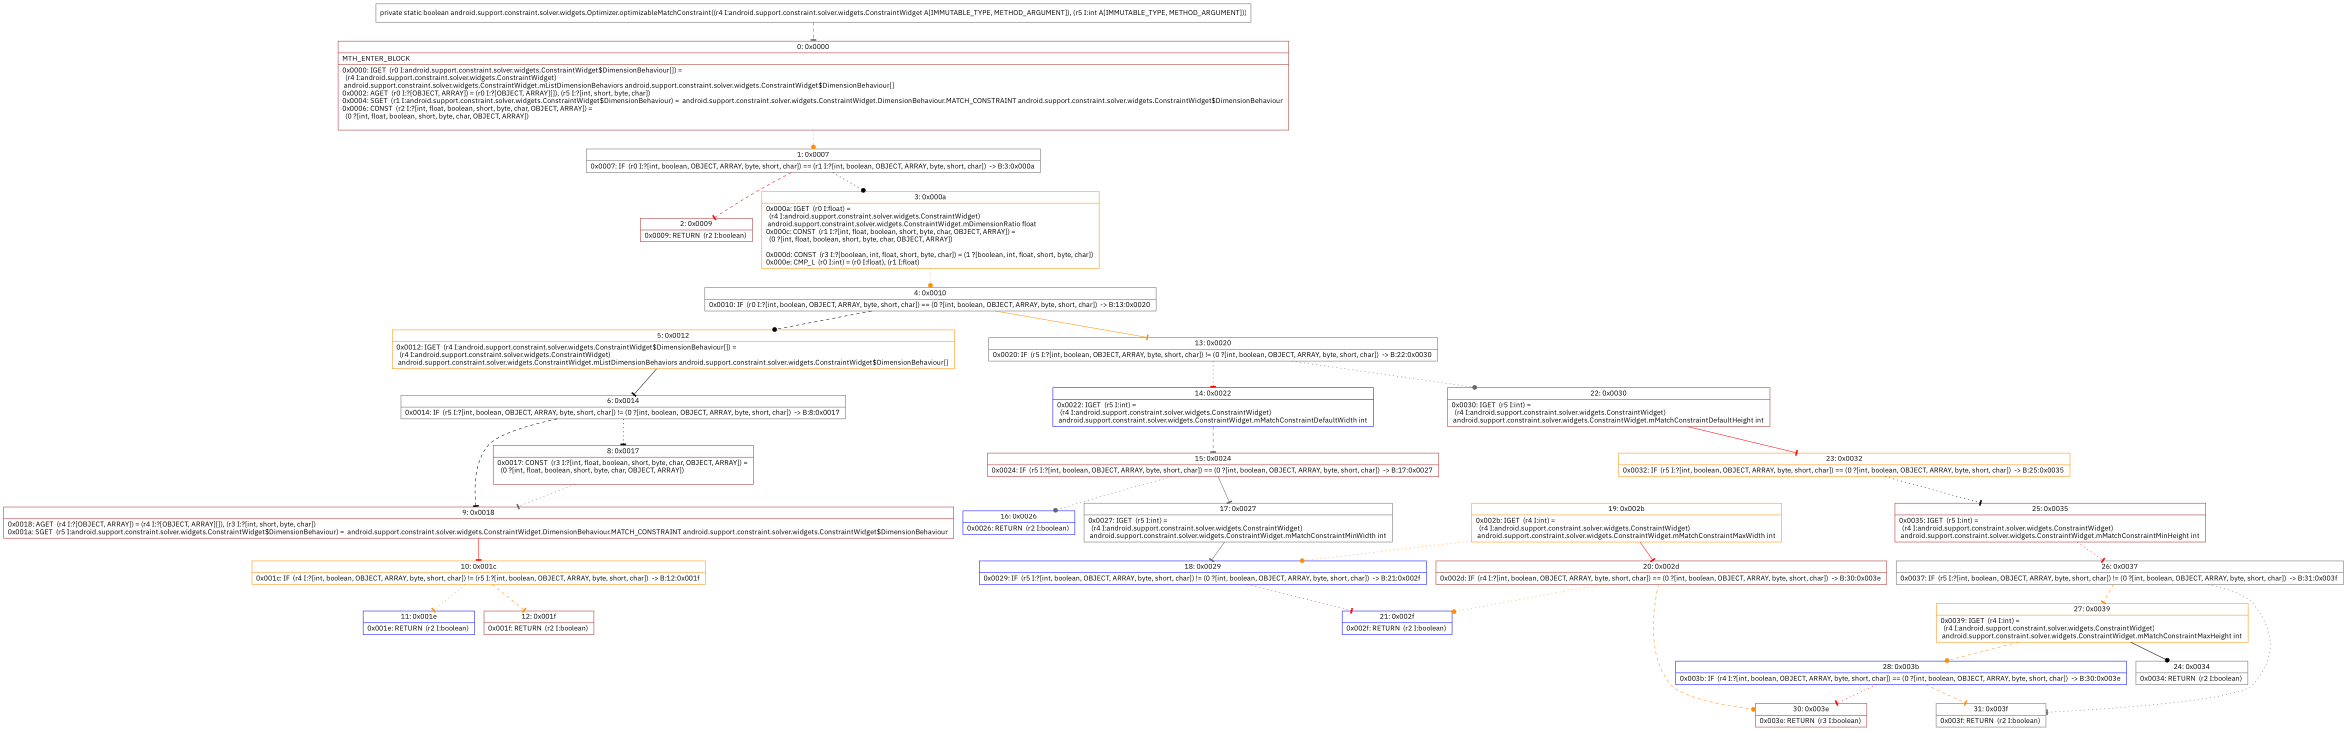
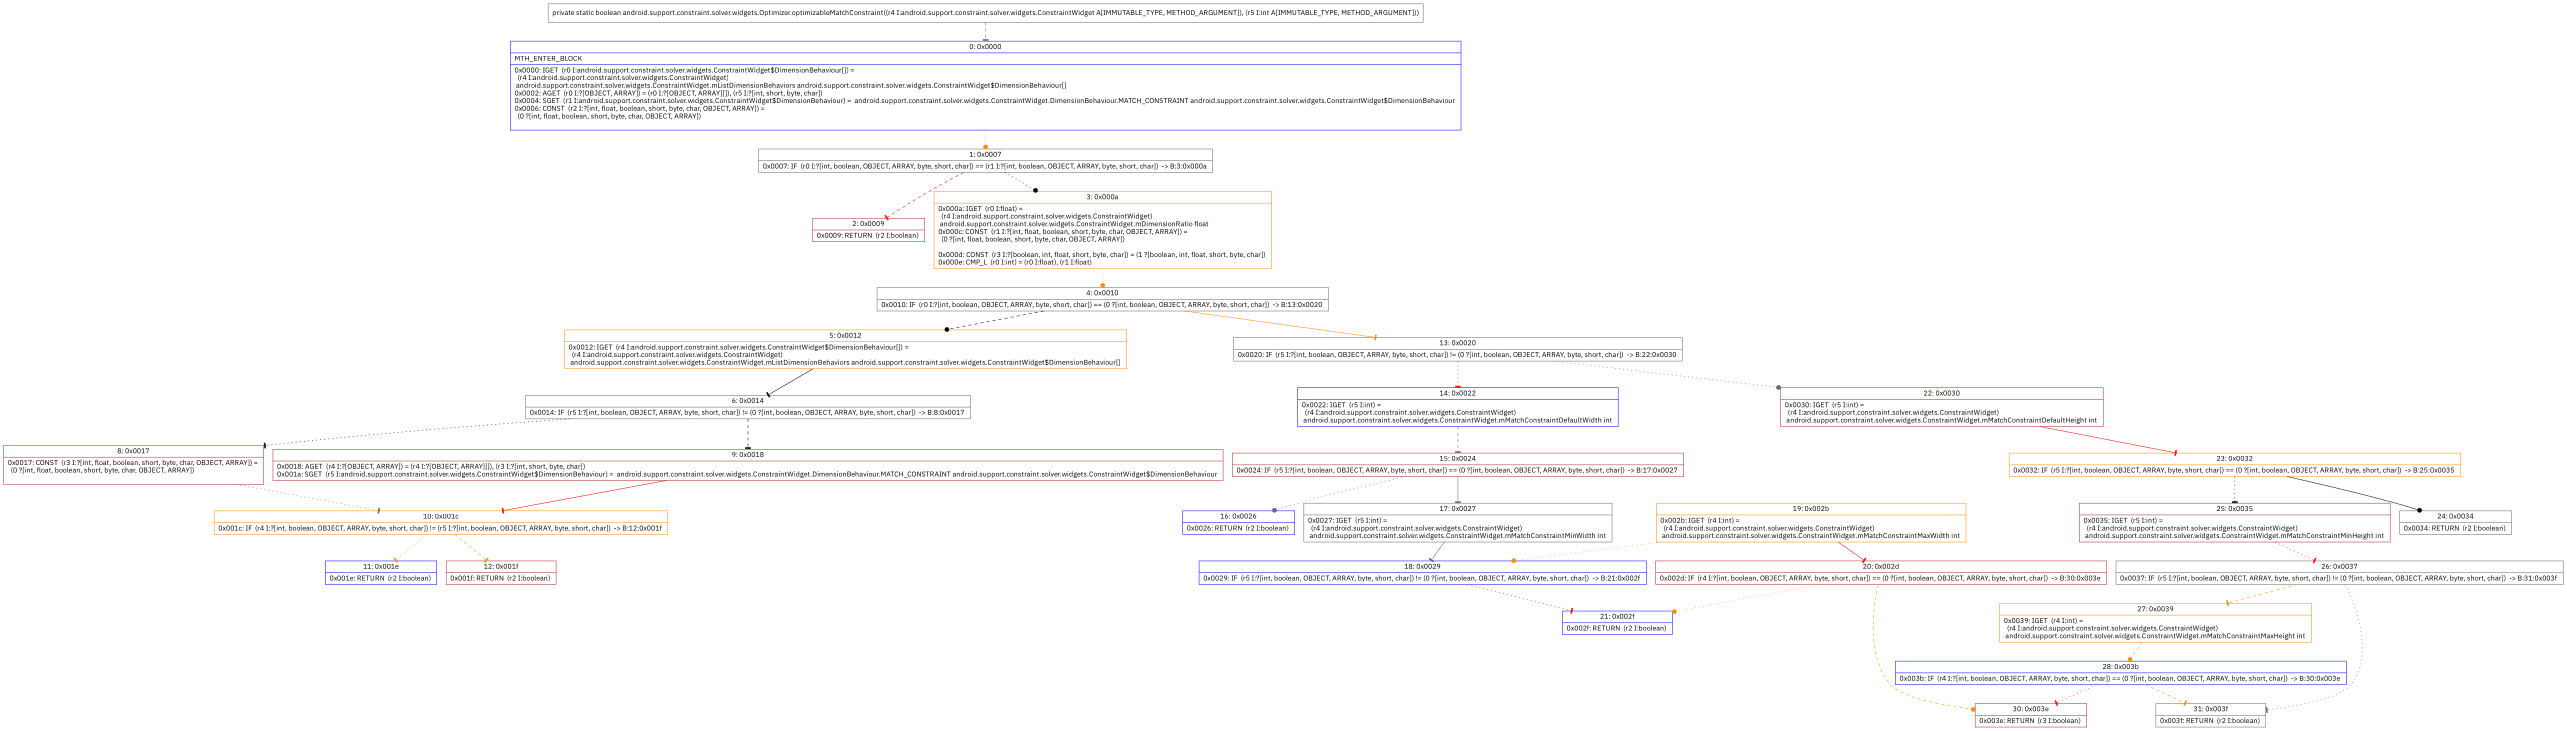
node "0: 0x0000": color brown -> blue
edge "8: 0x0017" -> "9: 0x0018": now "8: 0x0017" -> "10: 0x001c"
edge "27: 0x0039" -> "24: 0x0034": now "23: 0x0032" -> "24: 0x0034"
